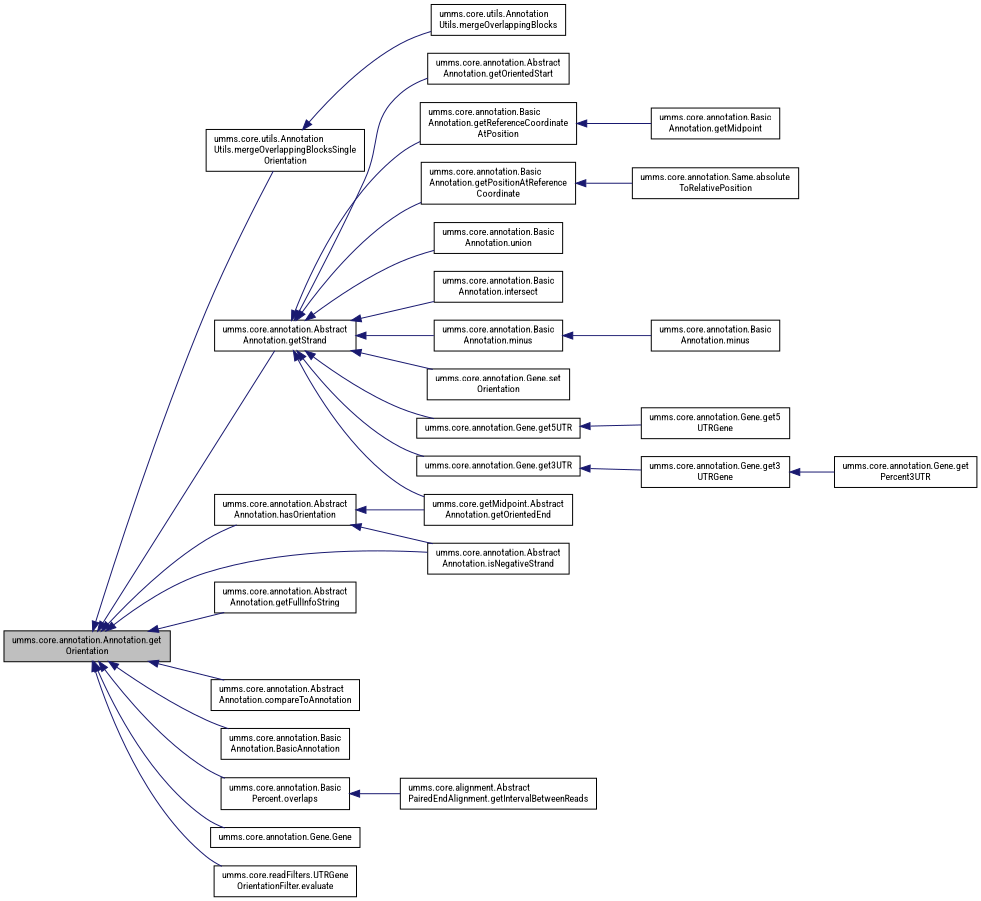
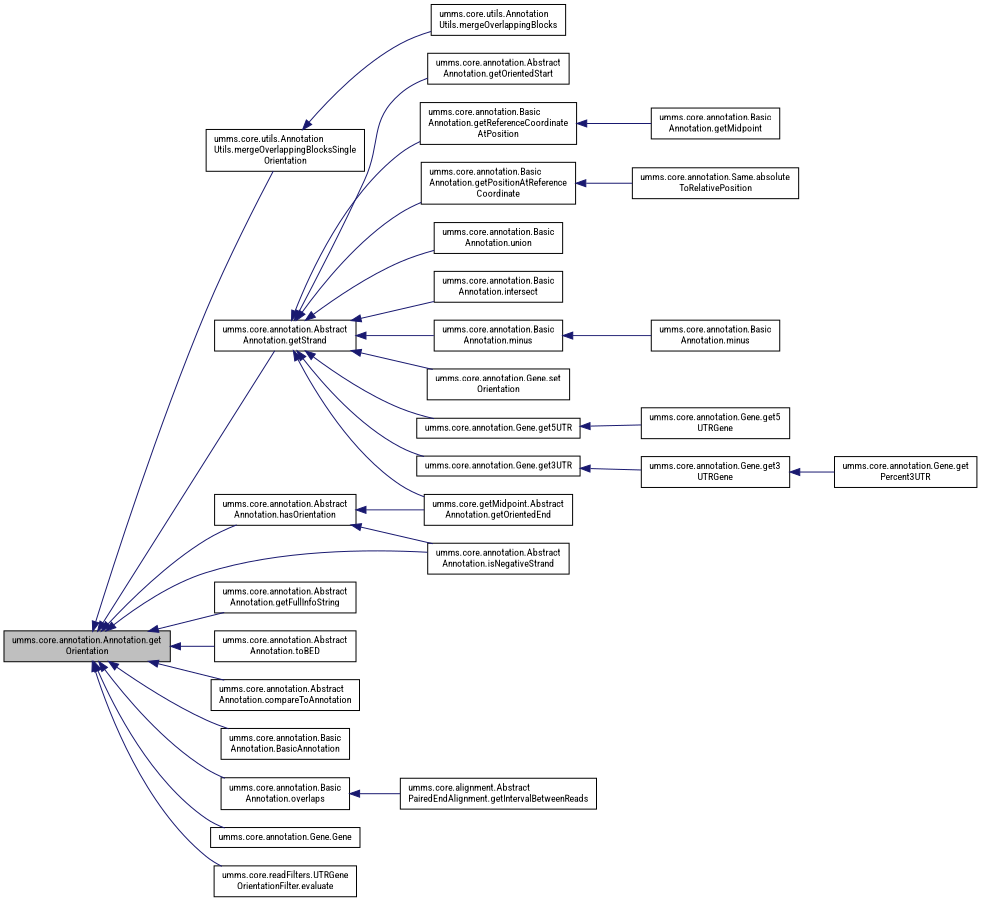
node "umms.core.annotation.Abstract Annotation.toBED": added
node "umms.core.annotation.Basic Percent.overlaps": label "umms.core.annotation.Basic Percent.overlaps" -> "umms.core.annotation.Basic Annotation.overlaps"
